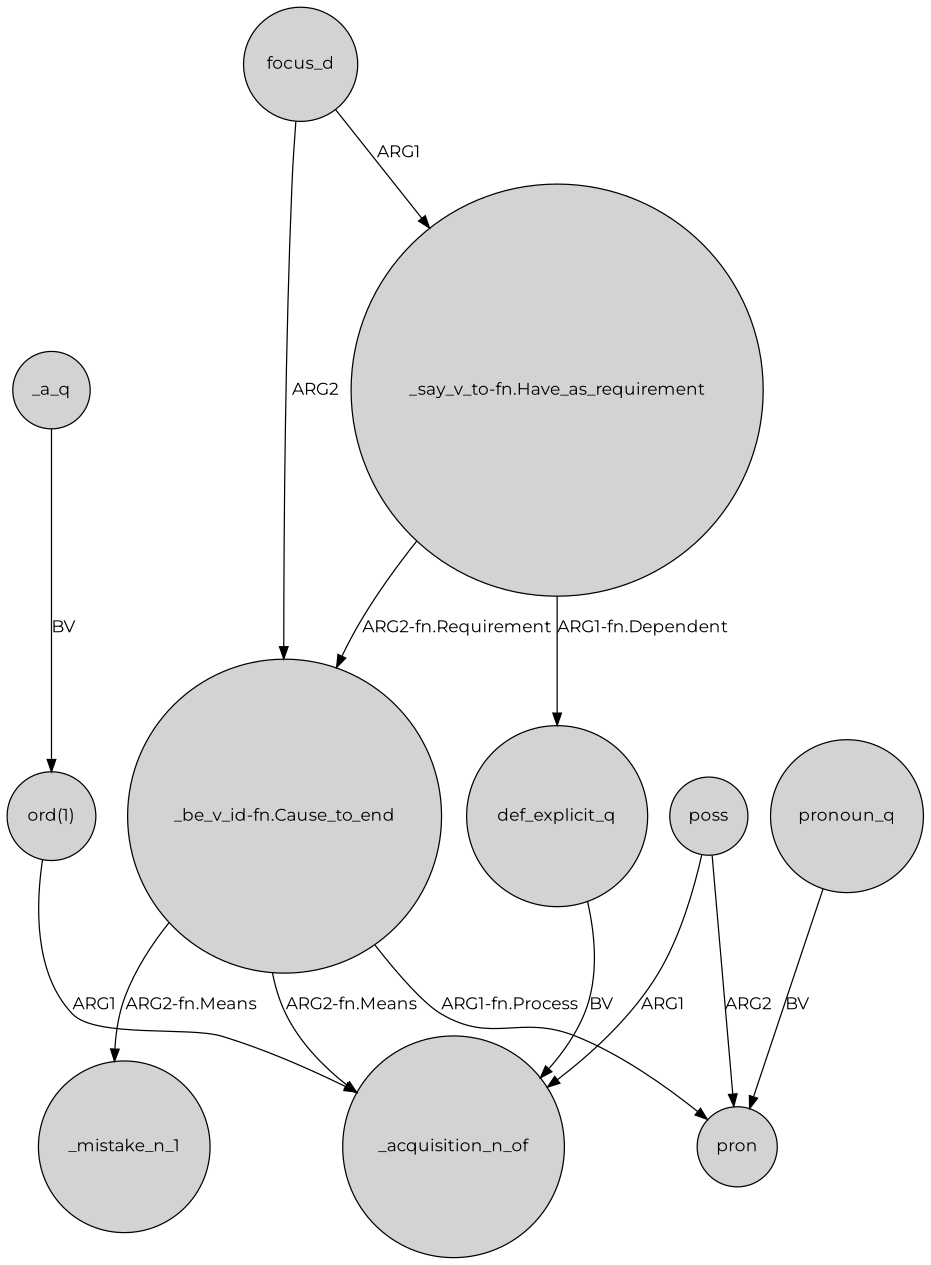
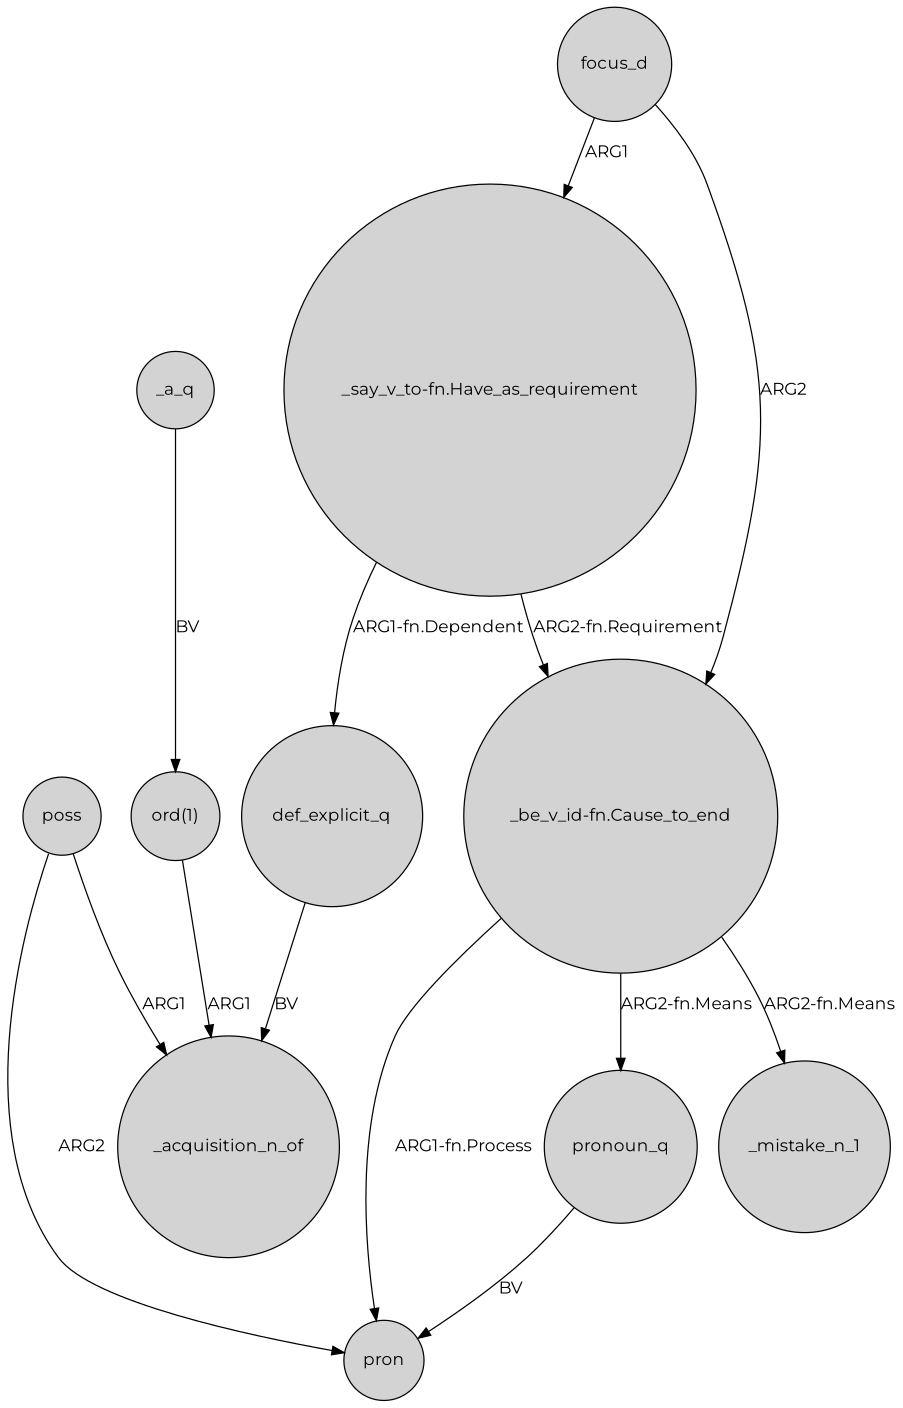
edge "_be_v_id-fn.Cause_to_end" -> "_acquisition_n_of": now "_be_v_id-fn.Cause_to_end" -> "pronoun_q"
